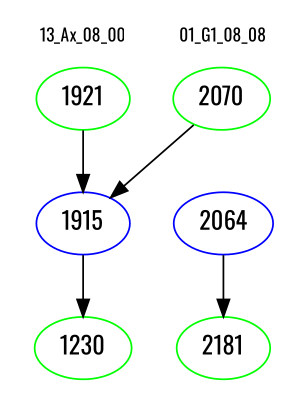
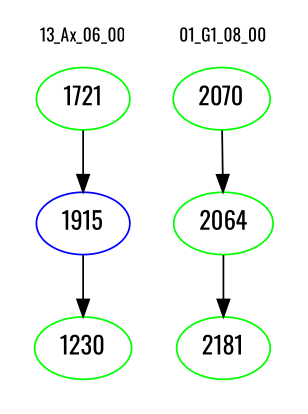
cluster "13_Ax_08_00": label "13_Ax_08_00" -> "13_Ax_06_00"
cluster "01_G1_08_08": label "01_G1_08_08" -> "01_G1_08_00"
node "1921": label "1921" -> "1721"
edge "2070" -> "1915": now "2070" -> "2064"
node "2064": color blue -> green
